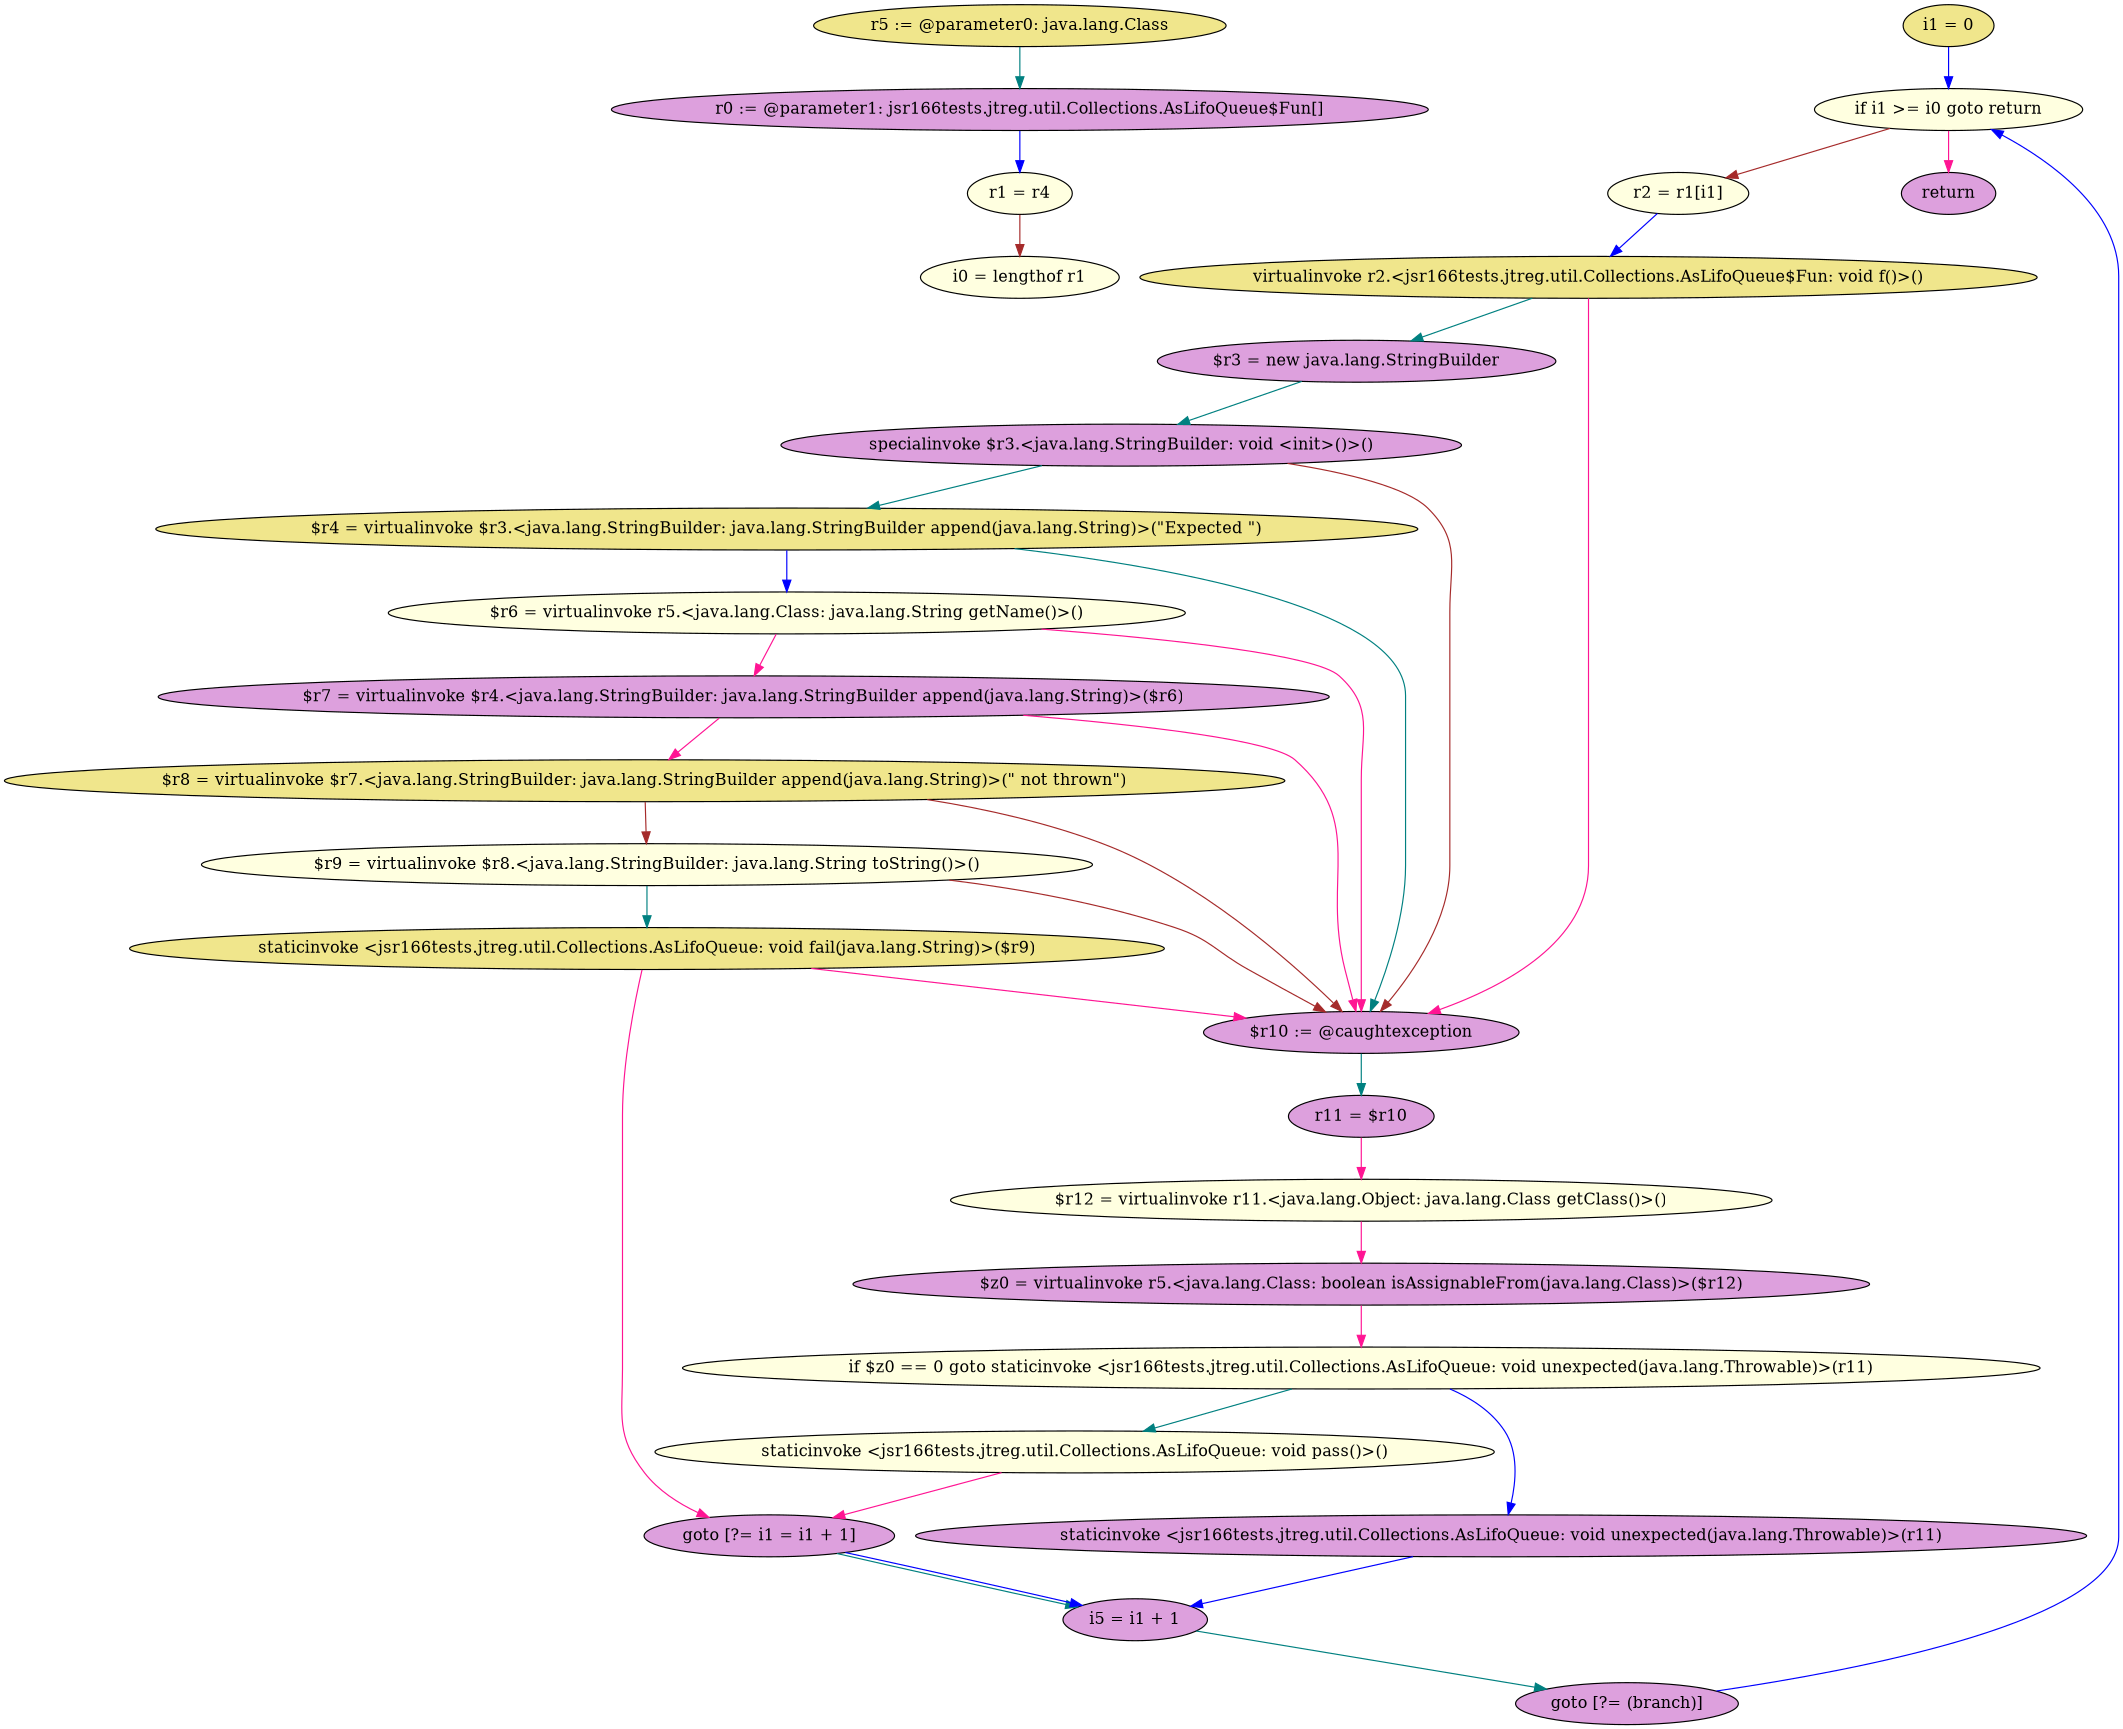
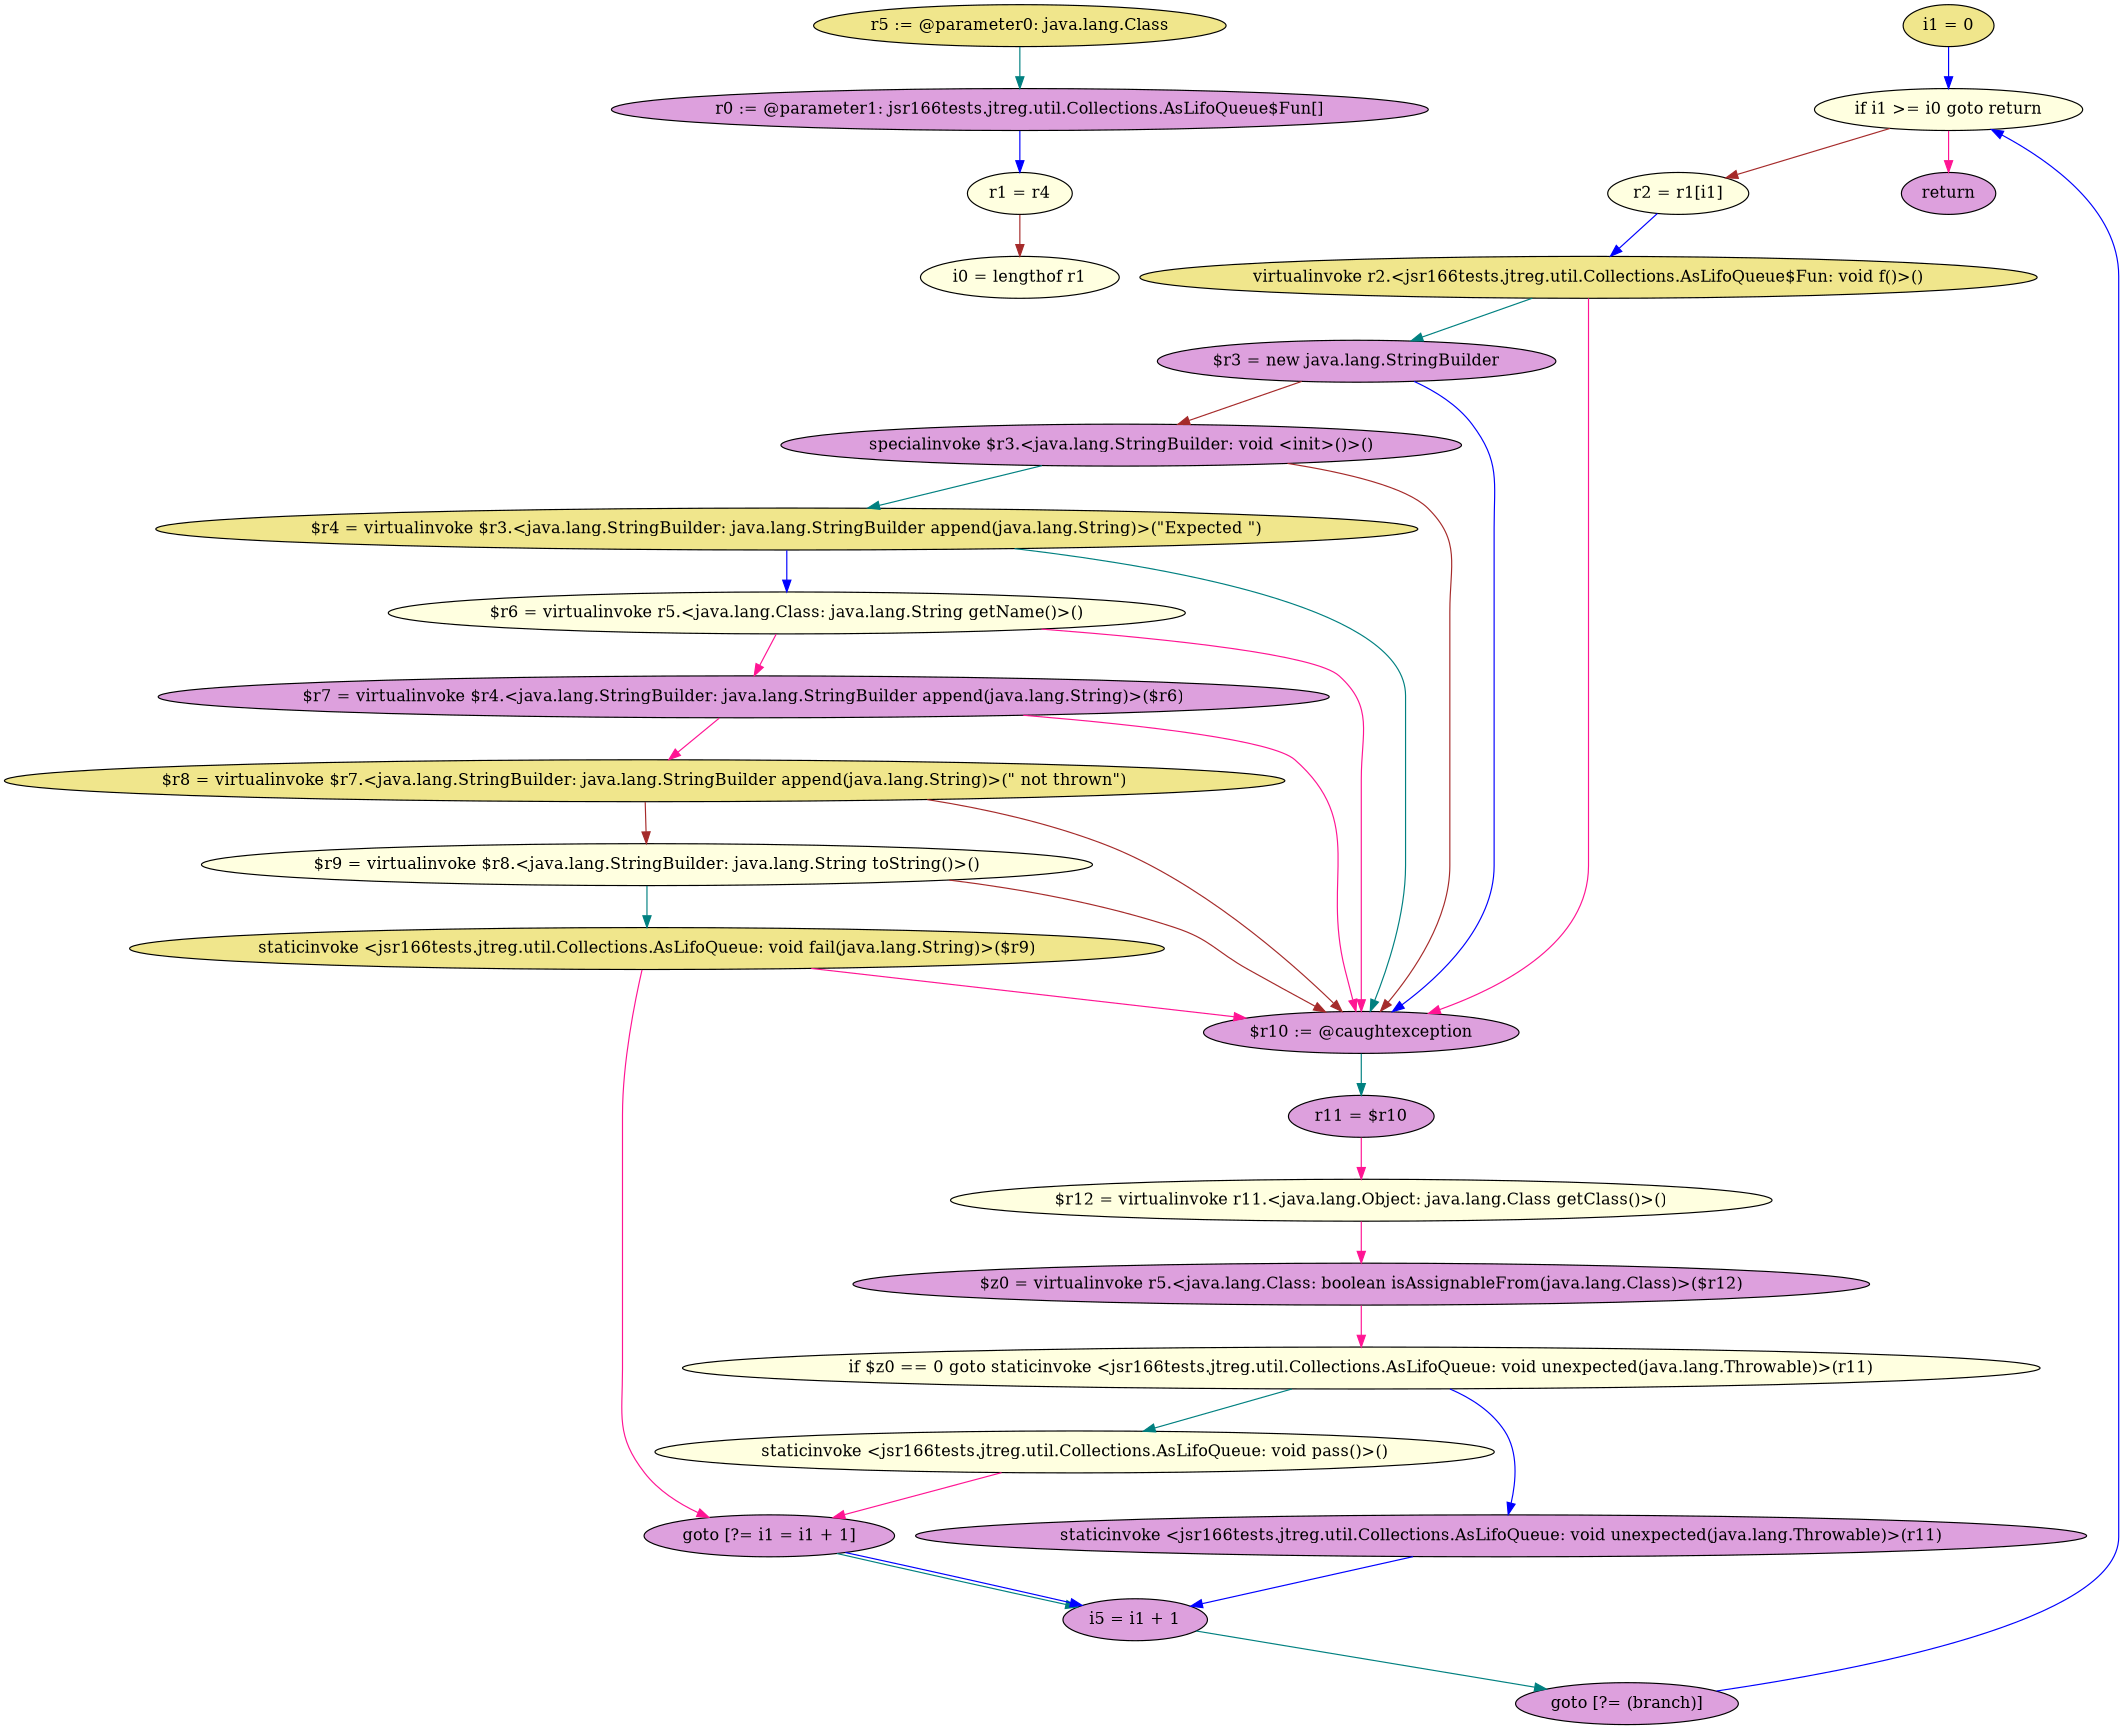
edge "$r3 = new java.lang.StringBuilder" -> "specialinvoke $r3.<java.lang.StringBuilder: void <init>()>()": color teal -> brown
edge "$r3 = new java.lang.StringBuilder" -> "$r10 := @caughtexception": added
